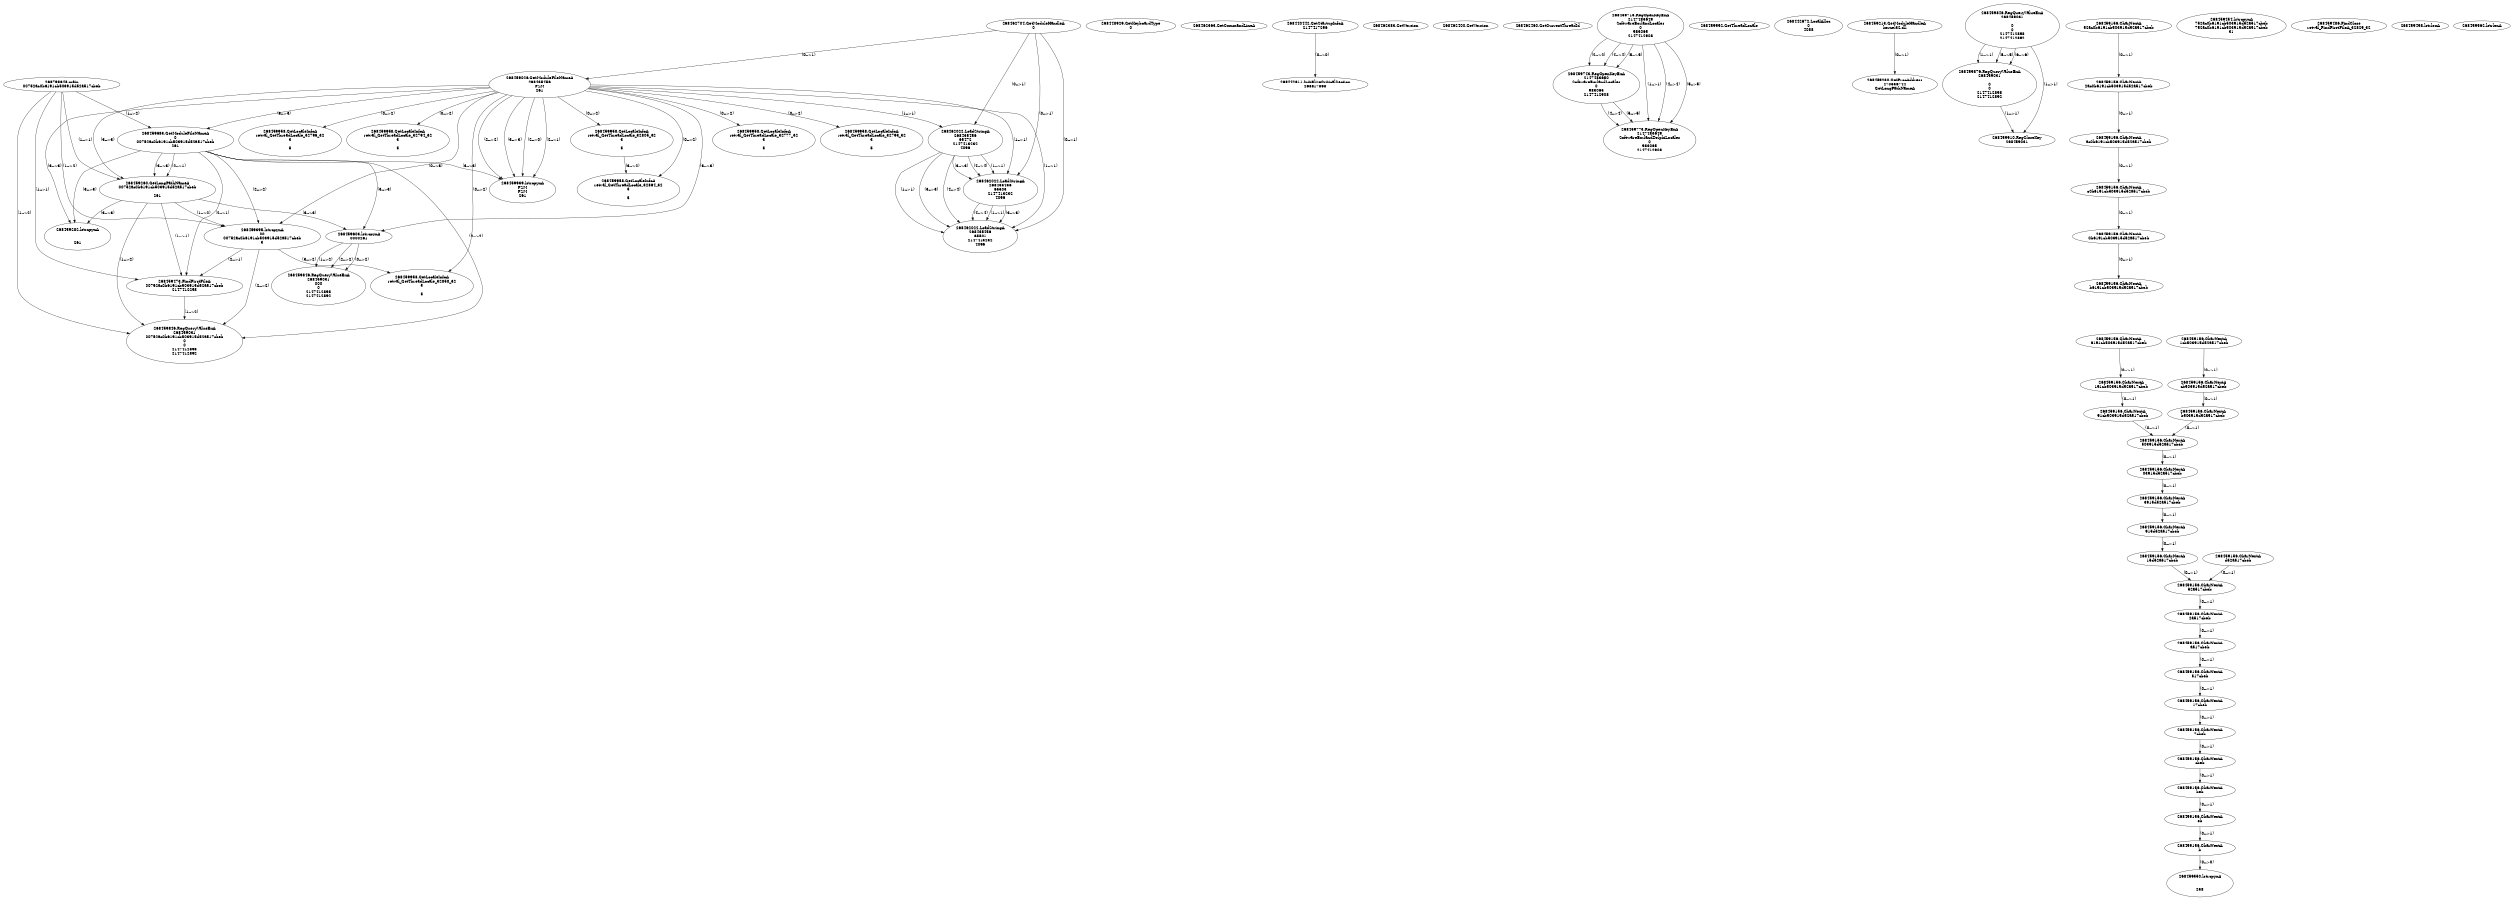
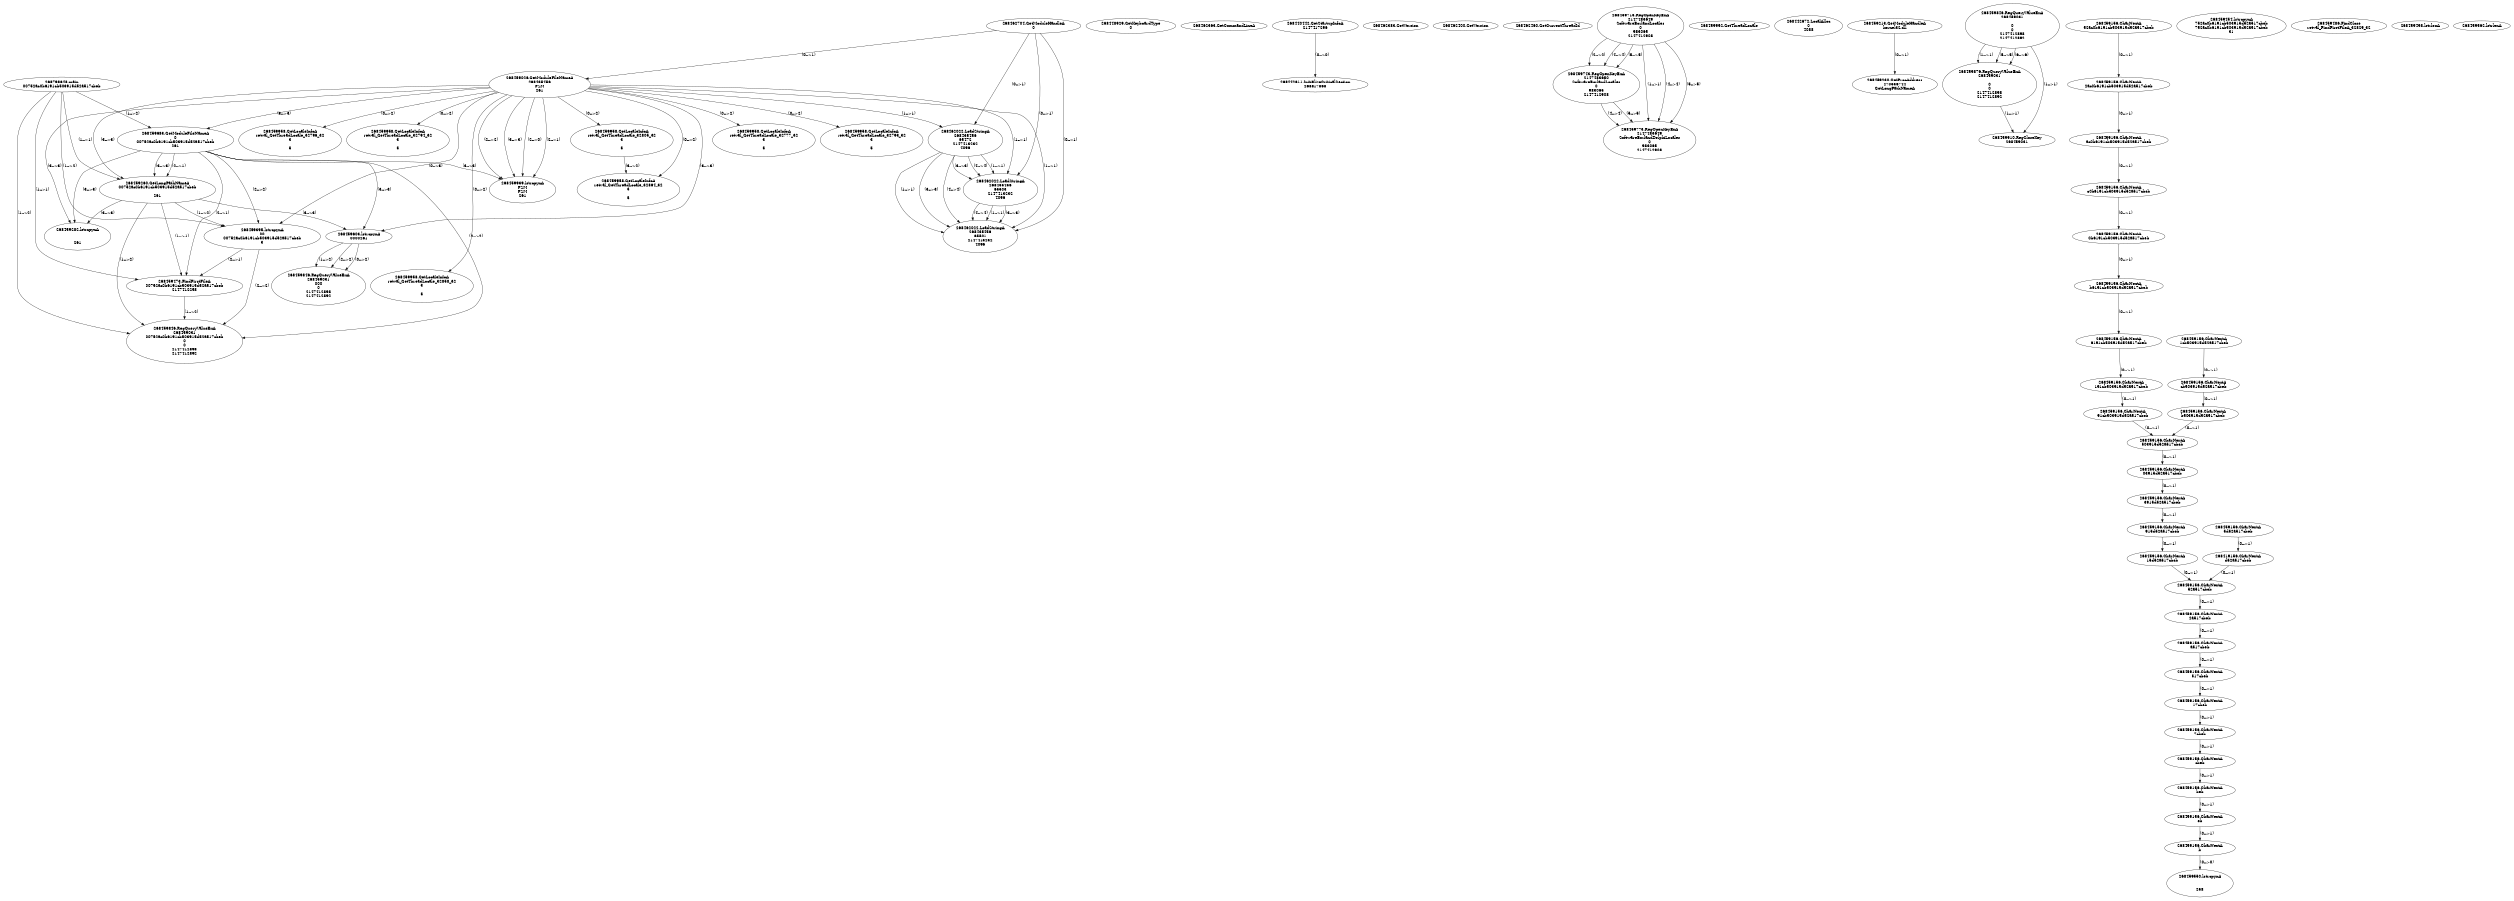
edge "268459395.lstrcpynA 00 00752ac0b6191cb503915d52a517cbeb 3" -> "268459958.GetLocaleInfoA retval_GetThreadLocale_32858_32 3 5": removed, label "(3-->2)"
edge "268459156.CharNextA b6191cb503915d52a517cbeb" -> "268459156.CharNextA 6191cb503915d52a517cbeb": added, label "(0-->1)"
node "268459156.CharNextA 5d52a517cbeb": added
node "268459156.CharNextA d52a517cbeb": label "268459156.CharNextA d52a517cbeb" -> "268419156.CharNextA d52a517cbeb"
